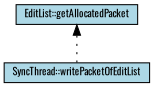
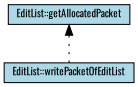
node "SyncThread::writePacketOfEditList": label "SyncThread::writePacketOfEditList" -> "EditList::writePacketOfEditList"
